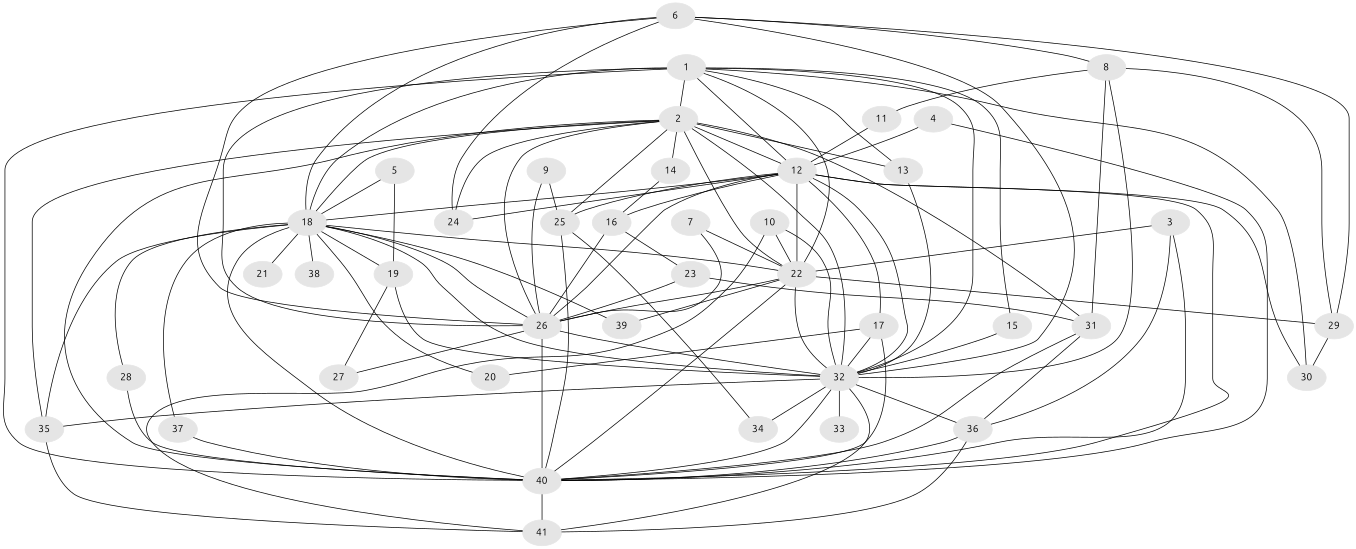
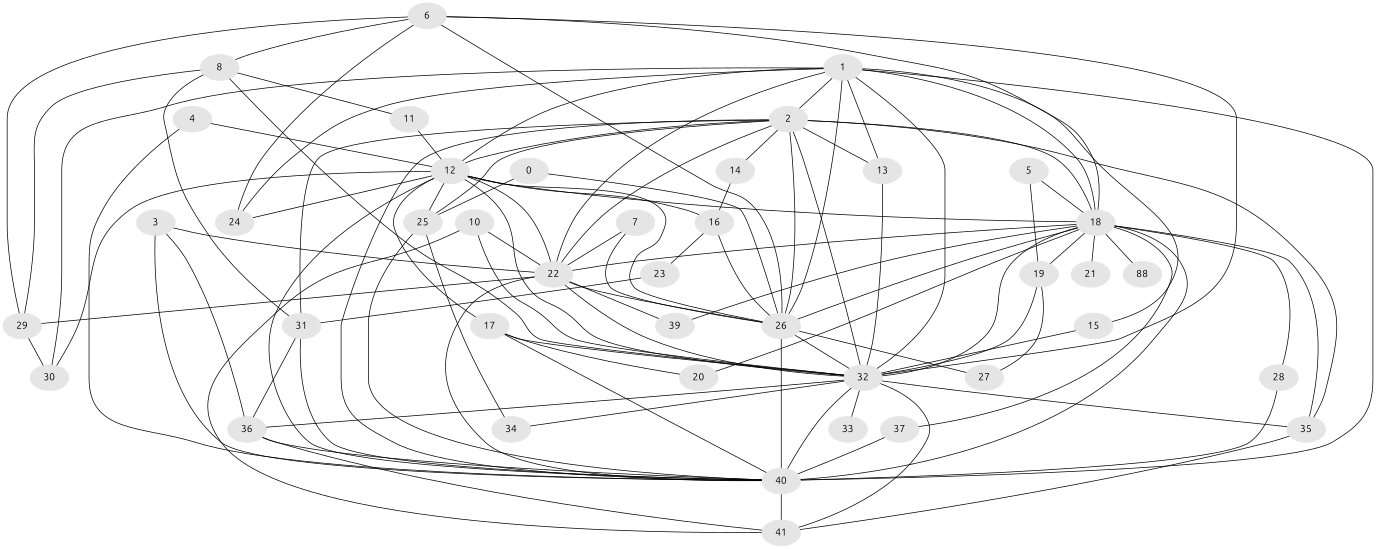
edge "2" -- "24": now "1" -- "24"
node "9": label "9" -> "0"
node "38": label "38" -> "88"
edge "23" -- "26": removed
